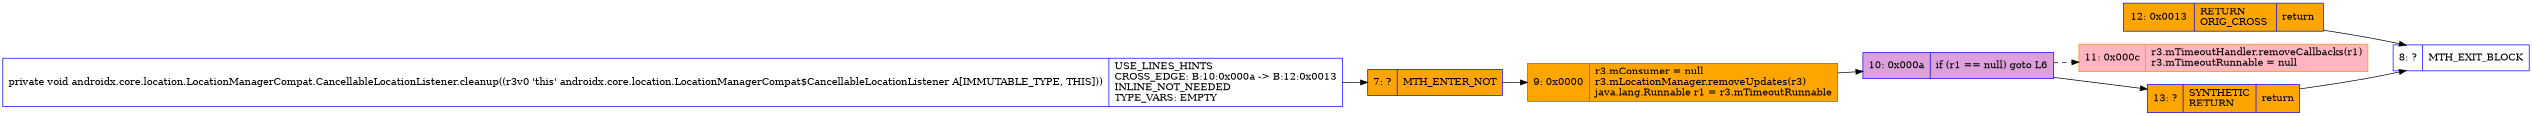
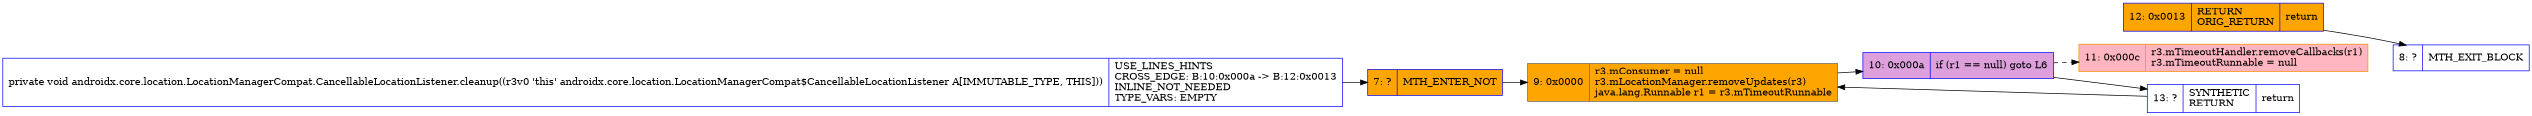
node "12: 0x0013": text "ORIG_CROSS" -> "ORIG_RETURN"
edge "13: ?" -> "8: ?": now "13: ?" -> "9: 0x0000"
node "13: ?": fillcolor orange -> white
